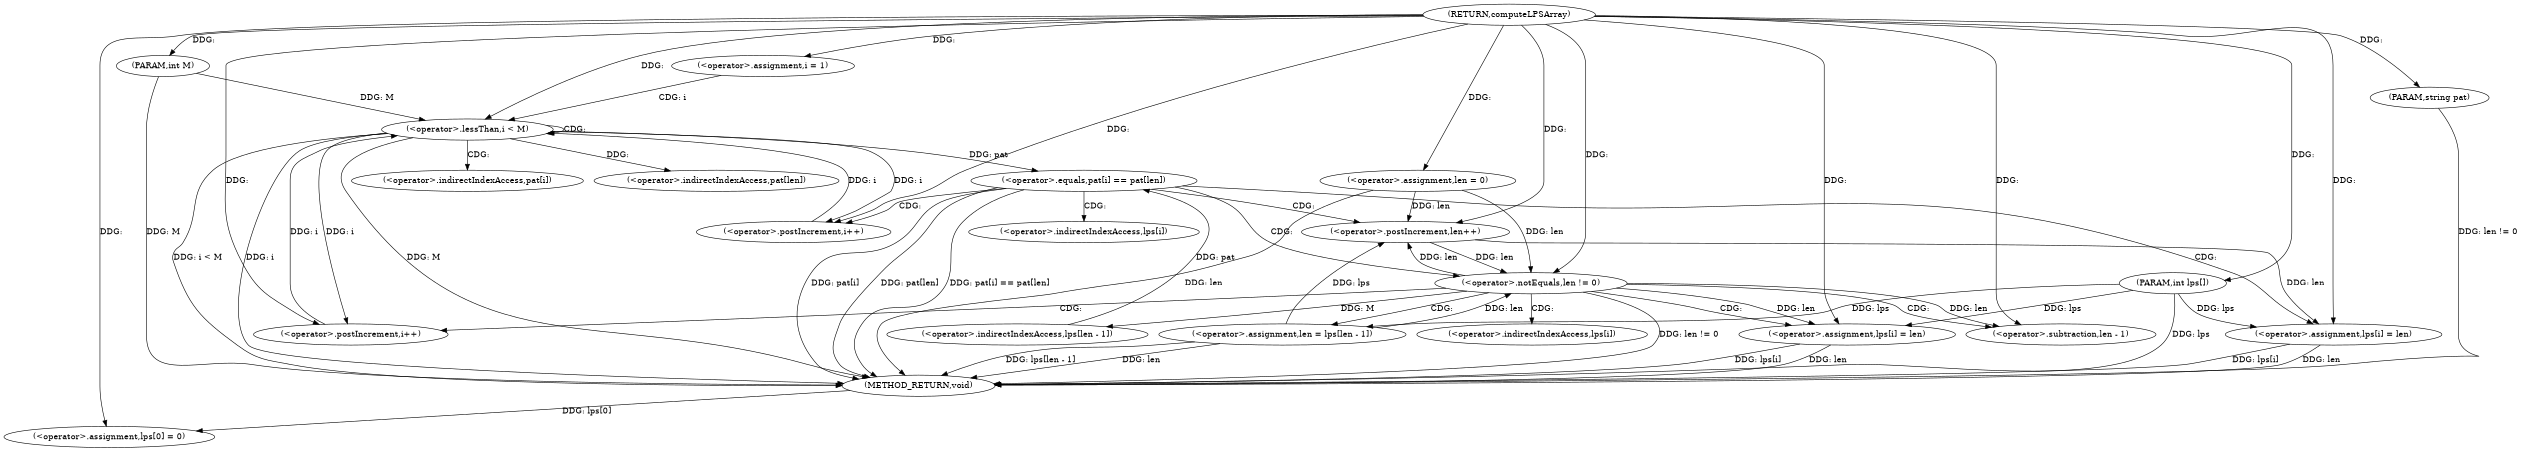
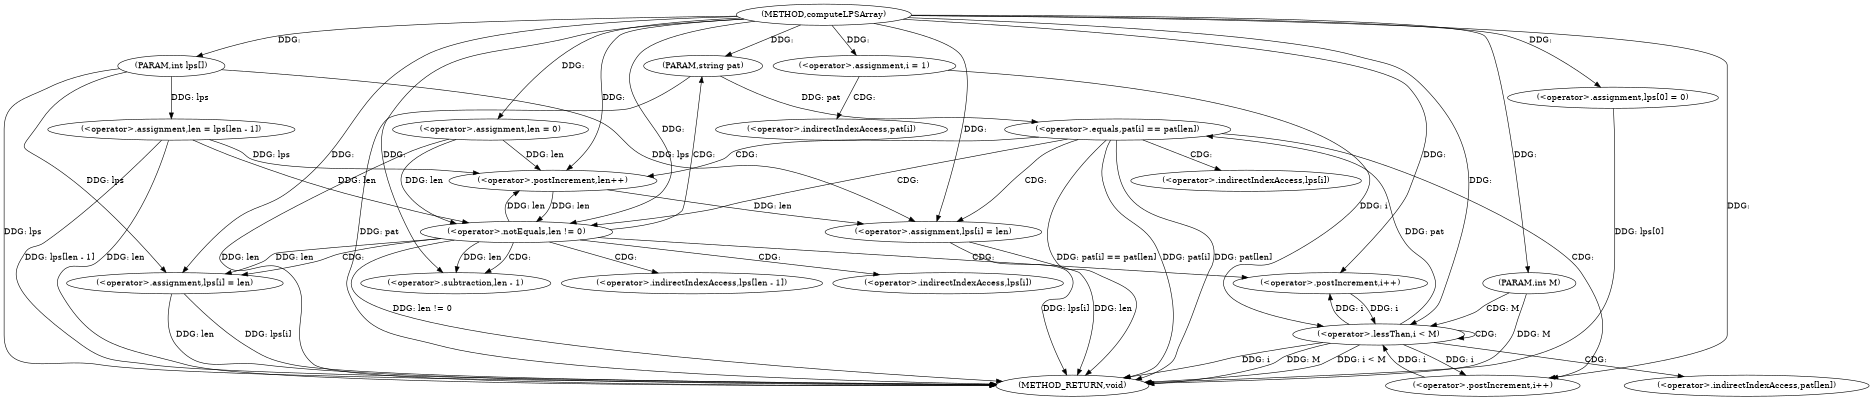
node "(RETURN,computeLPSArray)": label "(RETURN,computeLPSArray)" -> "(METHOD,computeLPSArray)"
edge "(PARAM,int M)" -> "(<operator>.lessThan,i < M)": label "DDG: M" -> "CDG: M"
edge "(<operator>.assignment,i = 1)" -> "(<operator>.lessThan,i < M)": label "CDG: i" -> "DDG: i"
edge "(<operator>.lessThan,i < M)" -> "(<operator>.indirectIndexAccess,pat[i])": now "(<operator>.assignment,i = 1)" -> "(<operator>.indirectIndexAccess,pat[i])"
edge "(<operator>.lessThan,i < M)" -> "(<operator>.indirectIndexAccess,pat[len])": label "DDG: " -> "CDG: "
edge "(PARAM,string pat)" -> "(METHOD_RETURN,void)": label "DDG: len != 0" -> "DDG: pat"
edge "(<operator>.indirectIndexAccess,lps[len - 1])" -> "(<operator>.equals,pat[i] == pat[len])": now "(PARAM,string pat)" -> "(<operator>.equals,pat[i] == pat[len])"
edge "(<operator>.notEquals,len != 0)" -> "(<operator>.indirectIndexAccess,lps[len - 1])": label "DDG: M" -> "CDG: "
edge "(<operator>.notEquals,len != 0)" -> "(<operator>.assignment,len = lps[len - 1])": now "(<operator>.notEquals,len != 0)" -> "(PARAM,string pat)"
edge "(METHOD_RETURN,void)" -> "(<operator>.assignment,lps[0] = 0)": reversed
